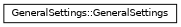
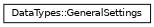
node "GeneralSettings::GeneralSettings": label "GeneralSettings::GeneralSettings" -> "DataTypes::GeneralSettings"
